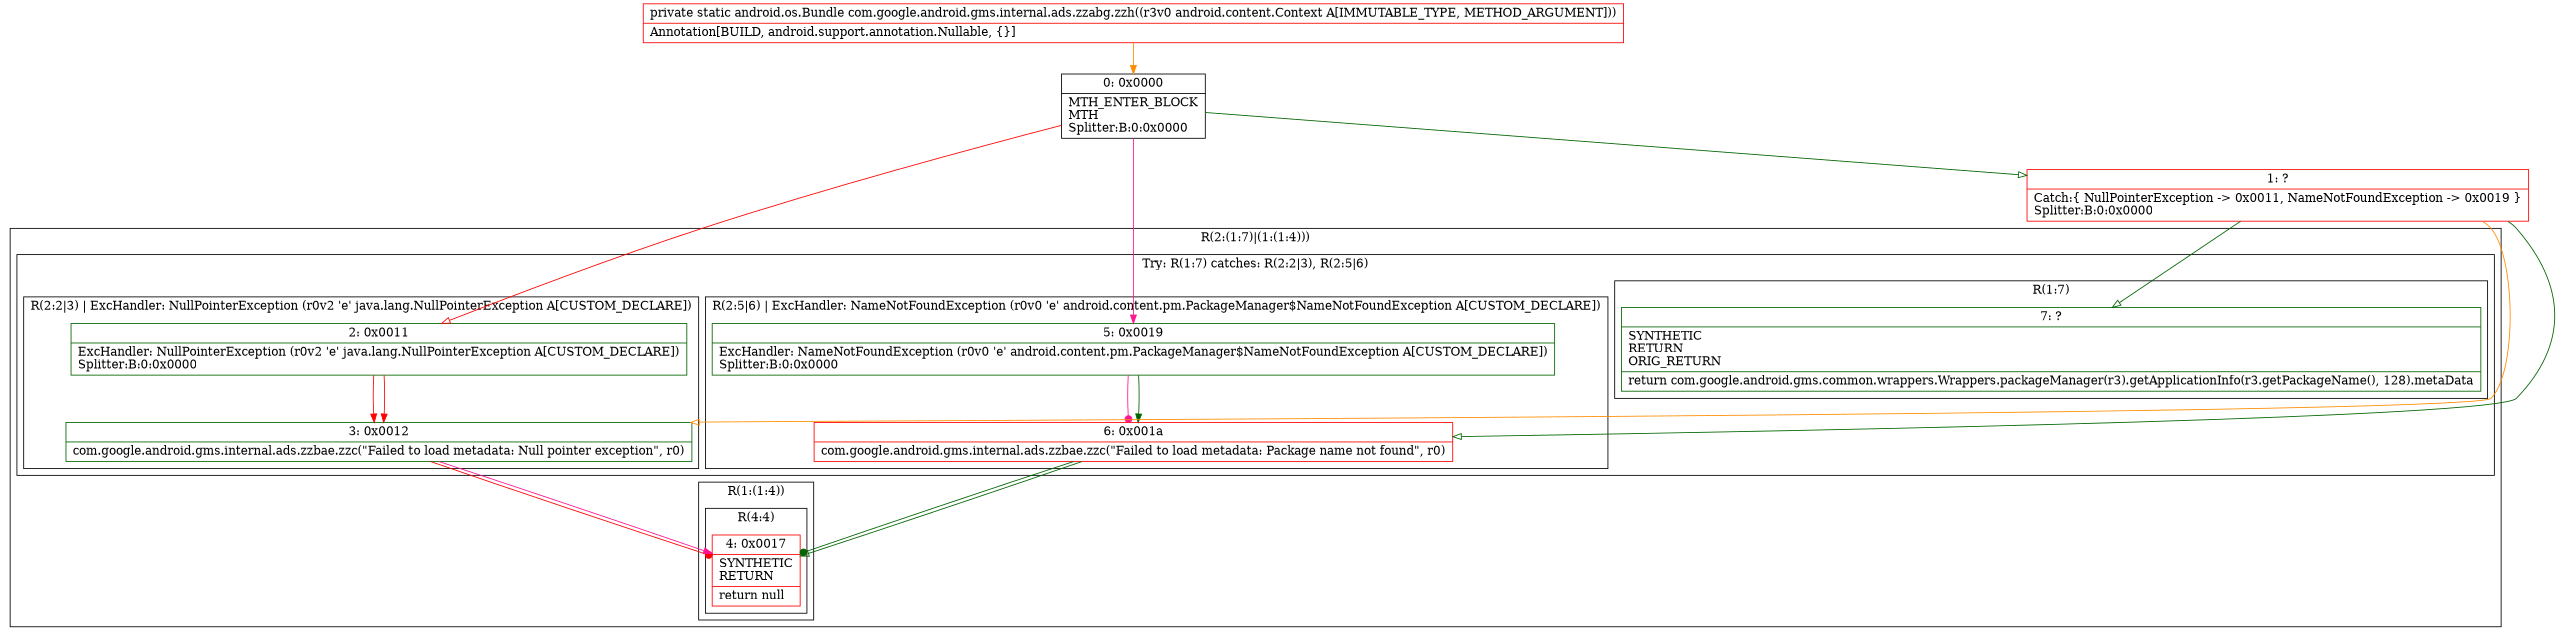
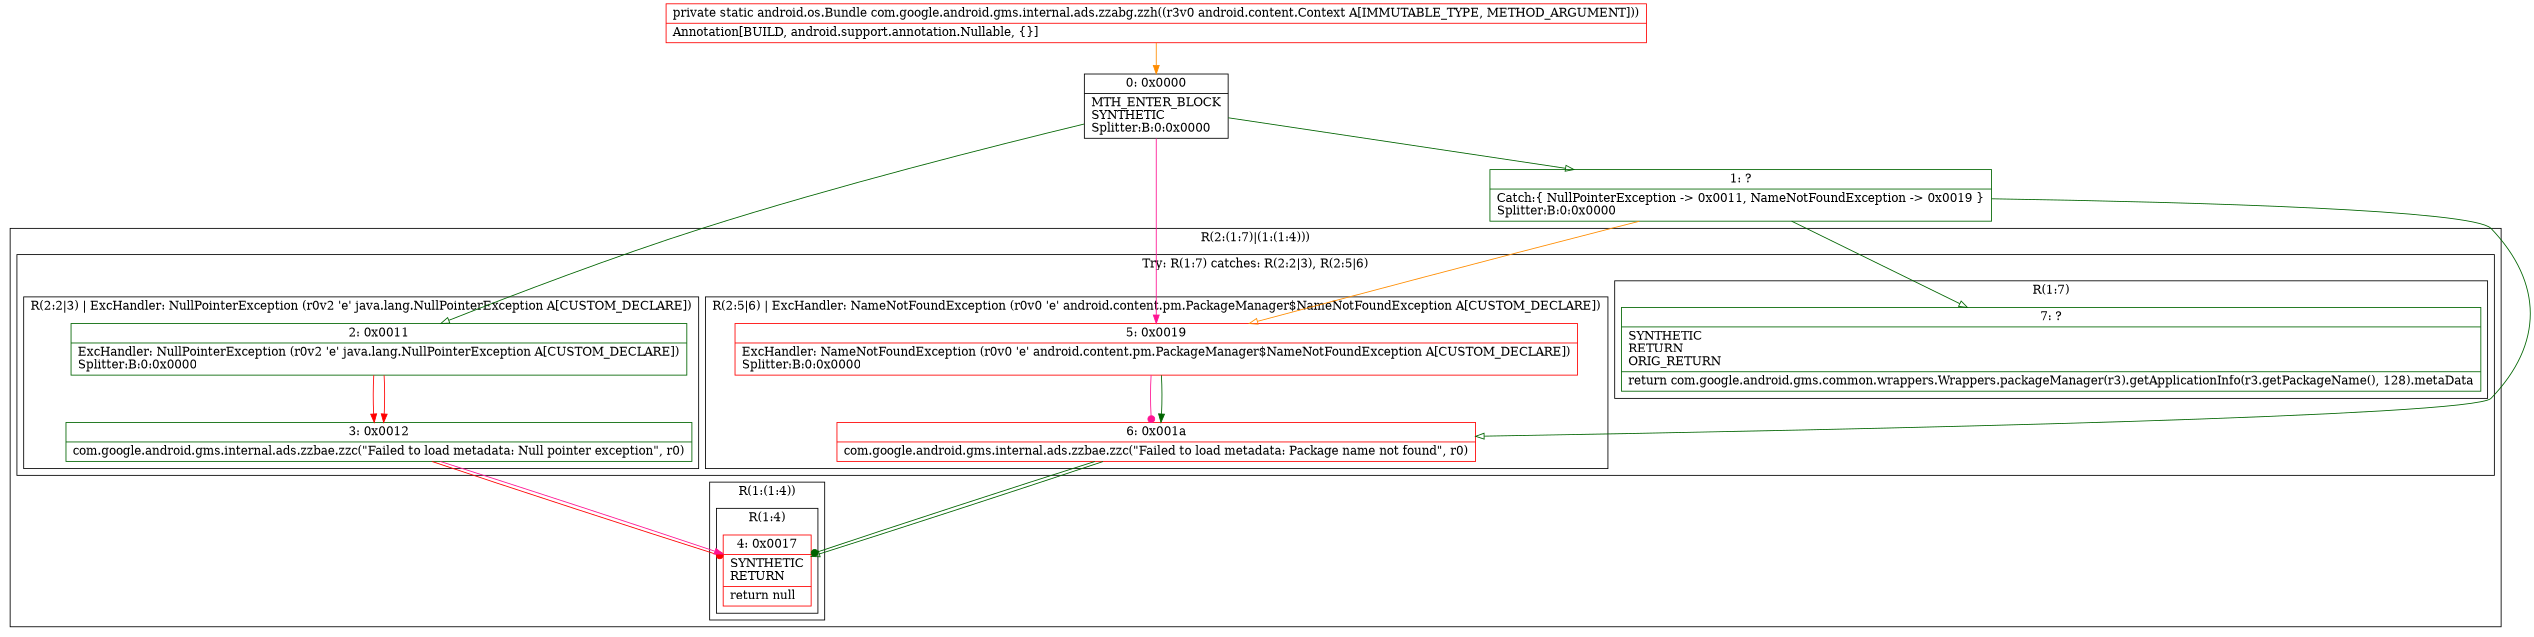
node "0: 0x0000": text "MTH" -> "SYNTHETIC"
node "1: ?": color red -> darkgreen
edge "0: 0x0000" -> "2: 0x0011": color red -> darkgreen
node "5: 0x0019": color darkgreen -> red
edge "1: ?" -> "3: 0x0012": now "1: ?" -> "5: 0x0019"
cluster "R(4:4)": label "R(4:4)" -> "R(1:4)"
